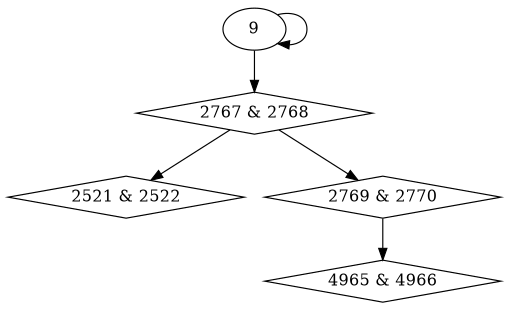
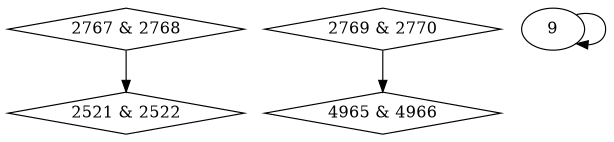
edge "9" -> "2767 & 2768": removed
edge "2767 & 2768" -> "2769 & 2770": removed
